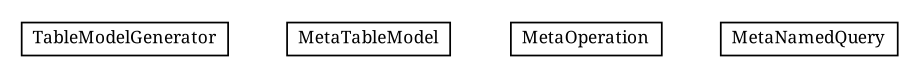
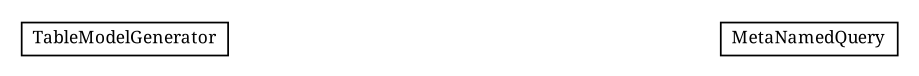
node "MetaTableModel": removed
node "MetaOperation": removed
